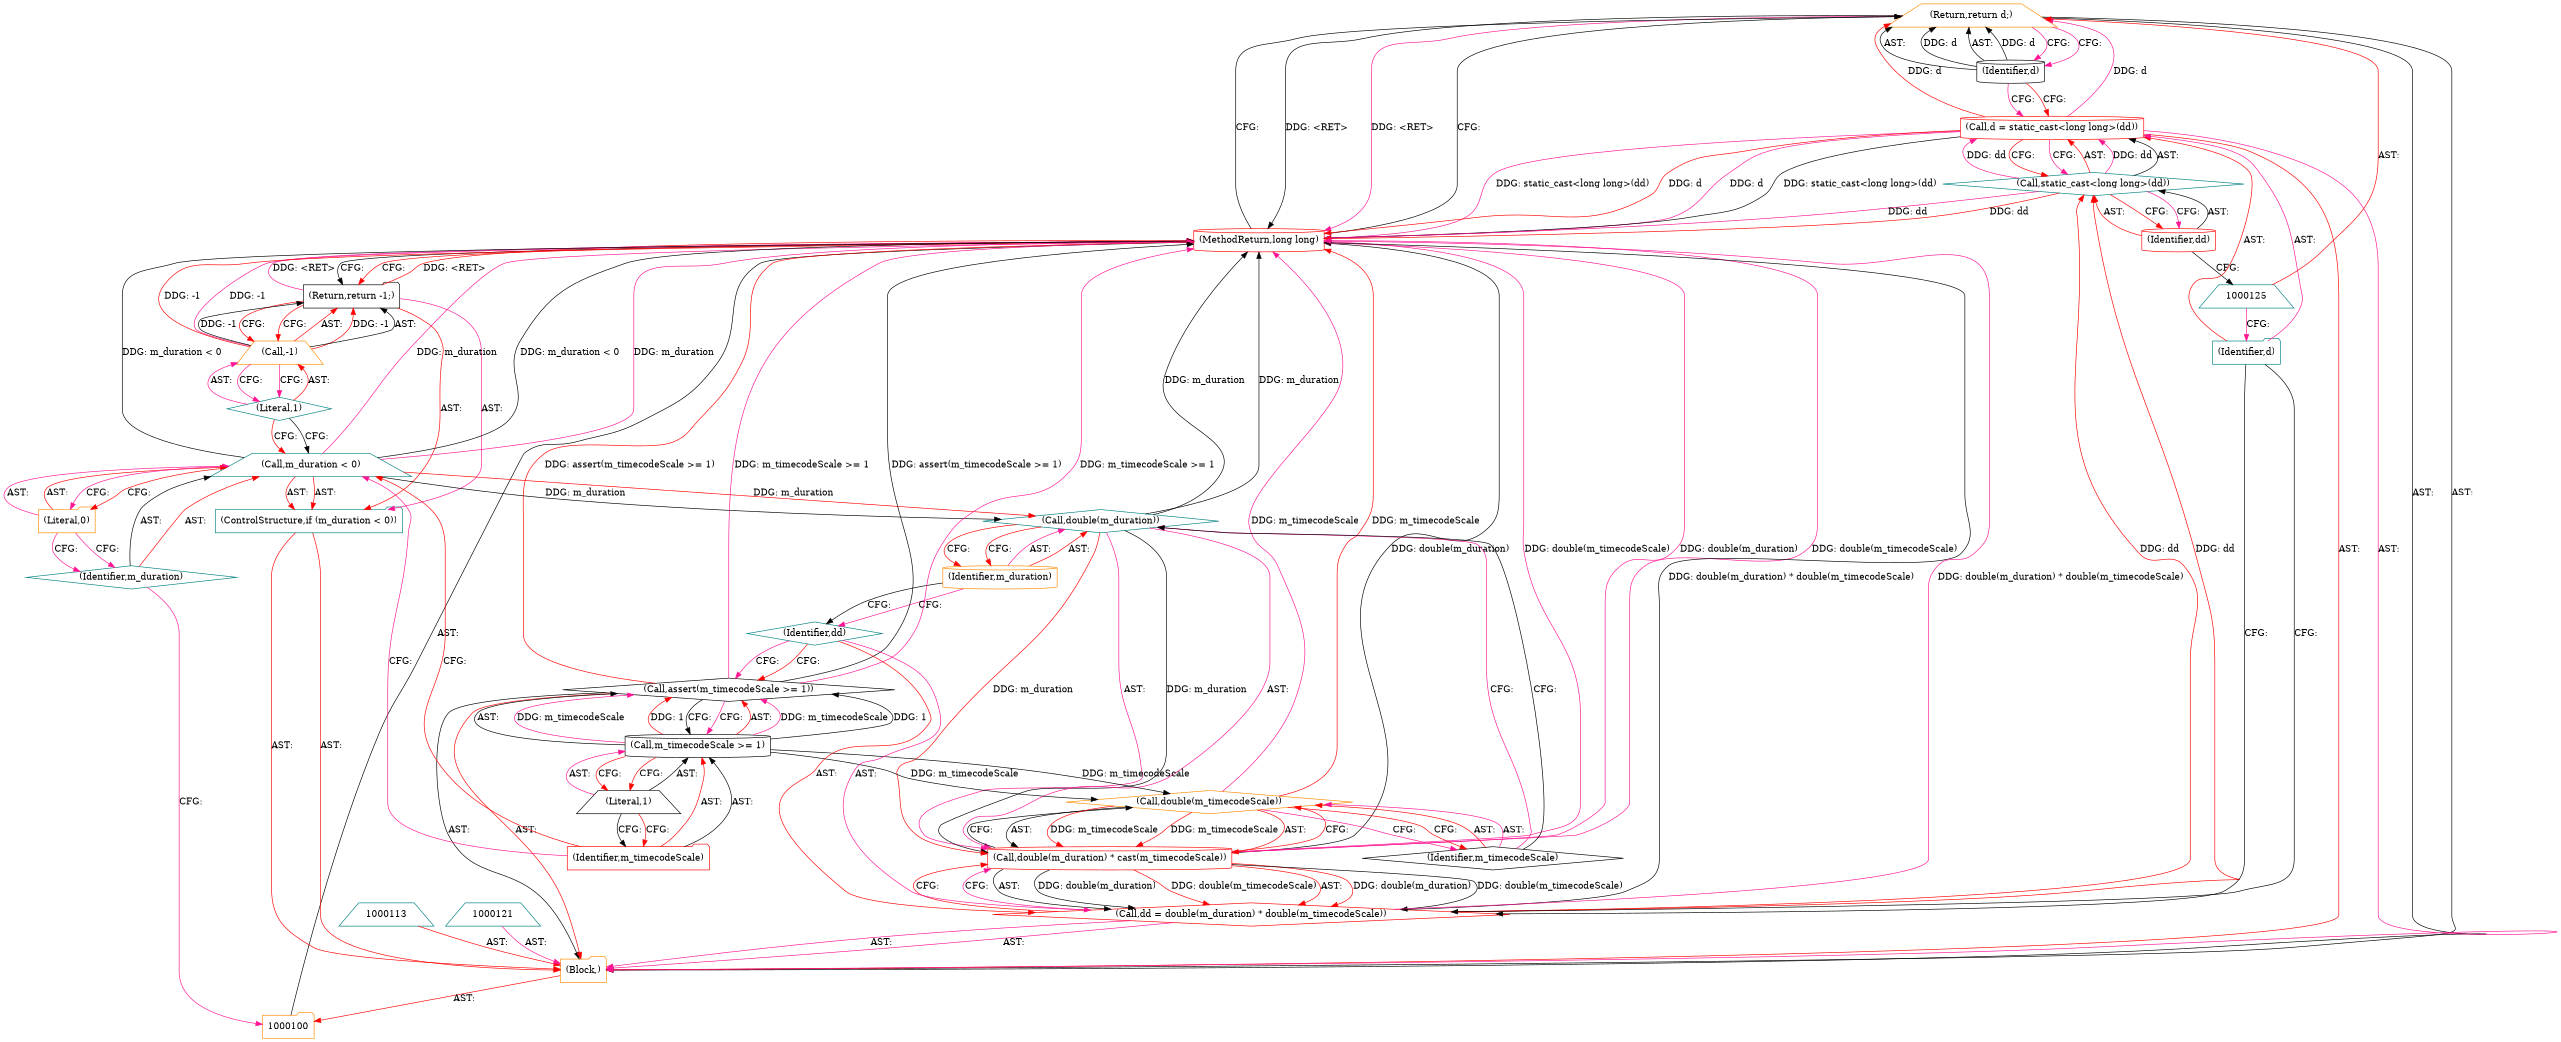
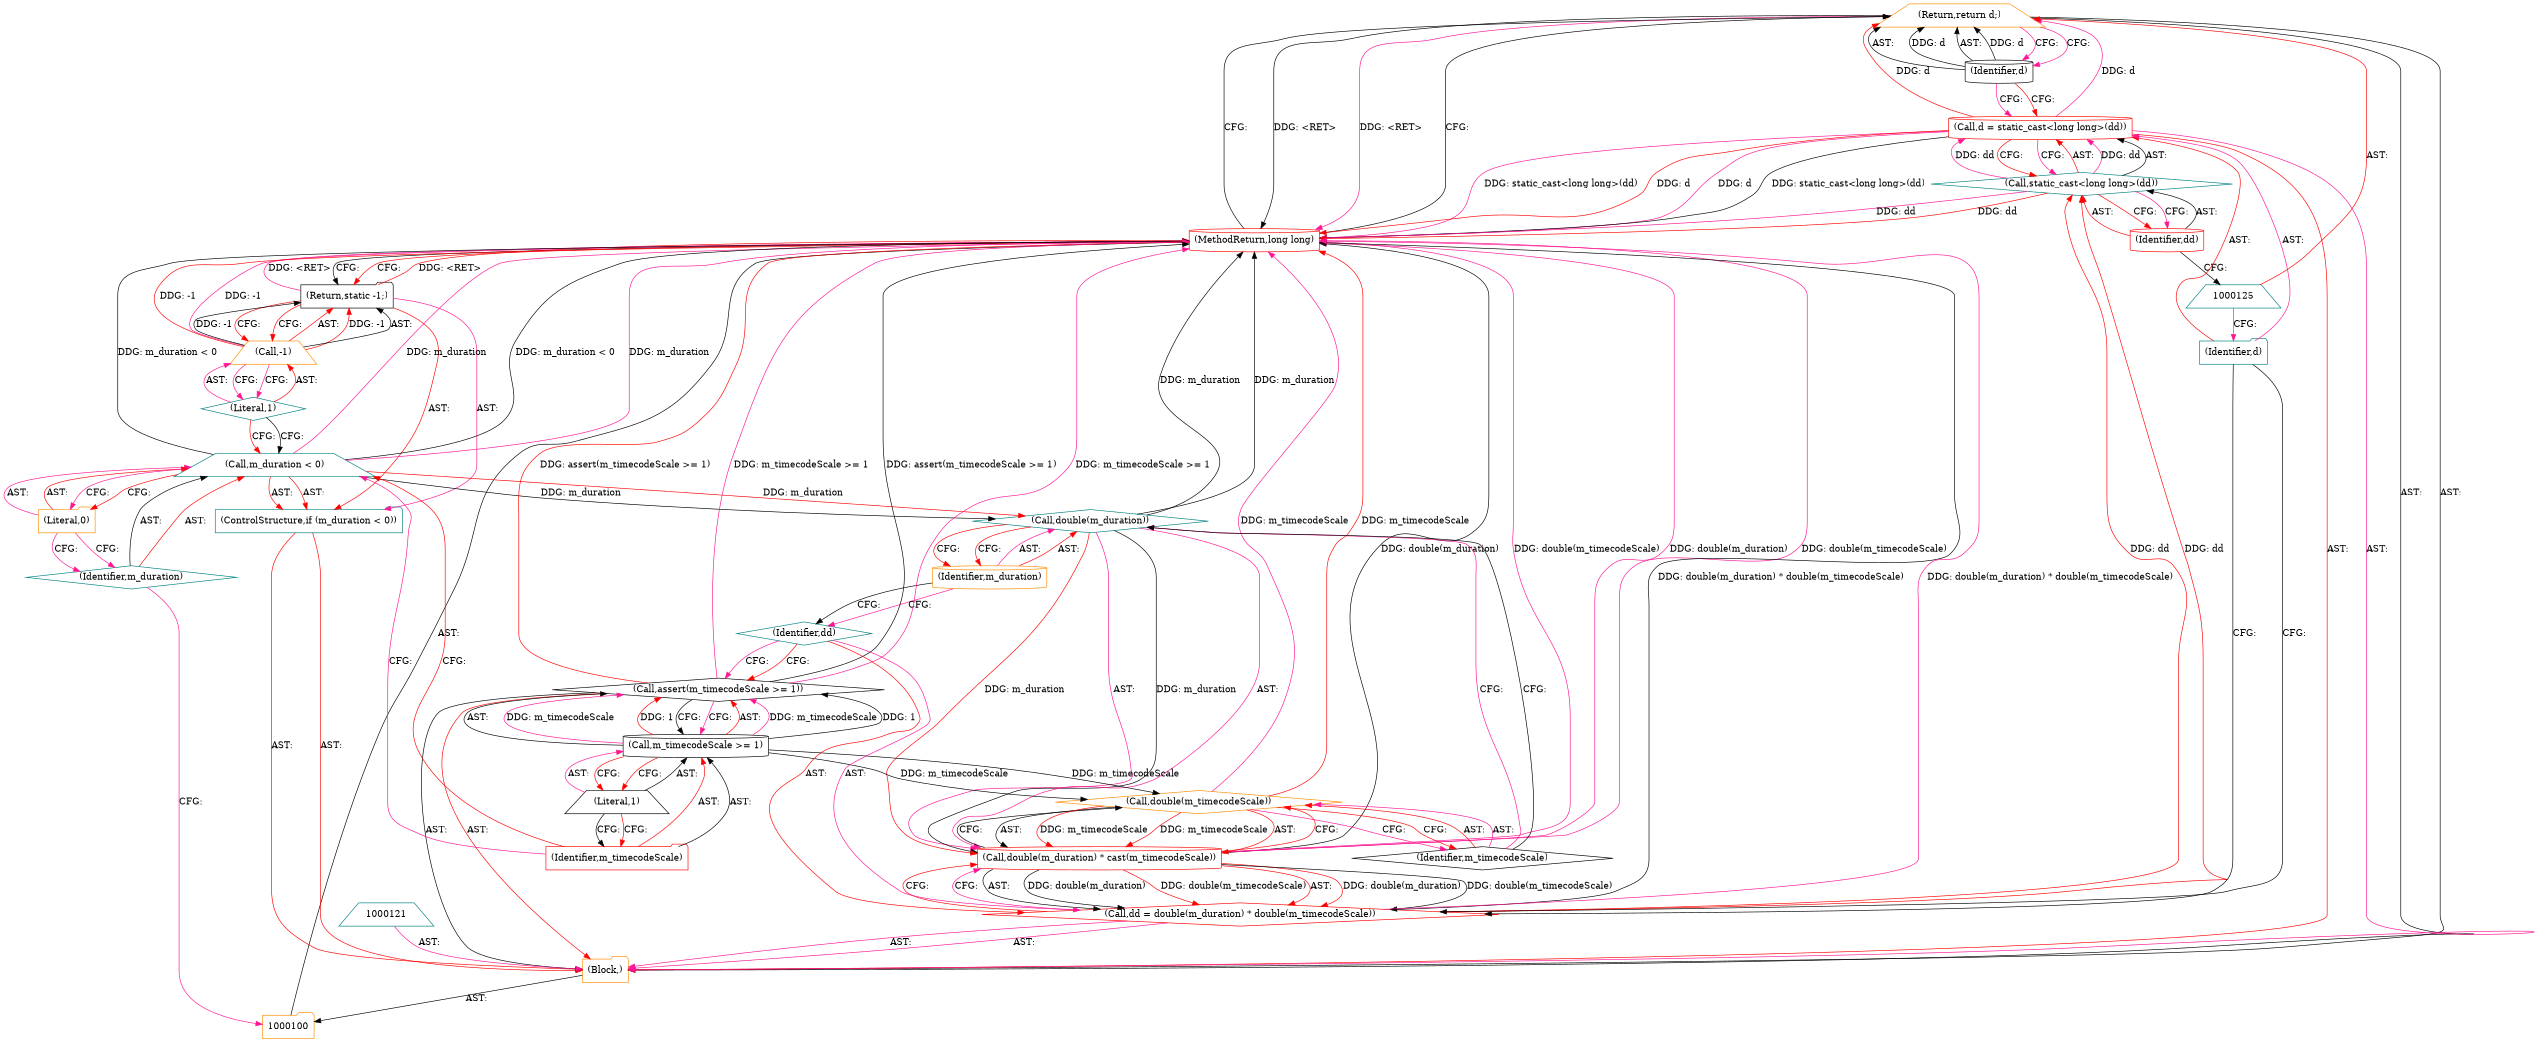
node "(Return,return -1;)": label "(Return,return -1;)" -> "(Return,static -1;)"
node "1000113": removed
edge "(Block,)" -> "1000100": color red -> black
